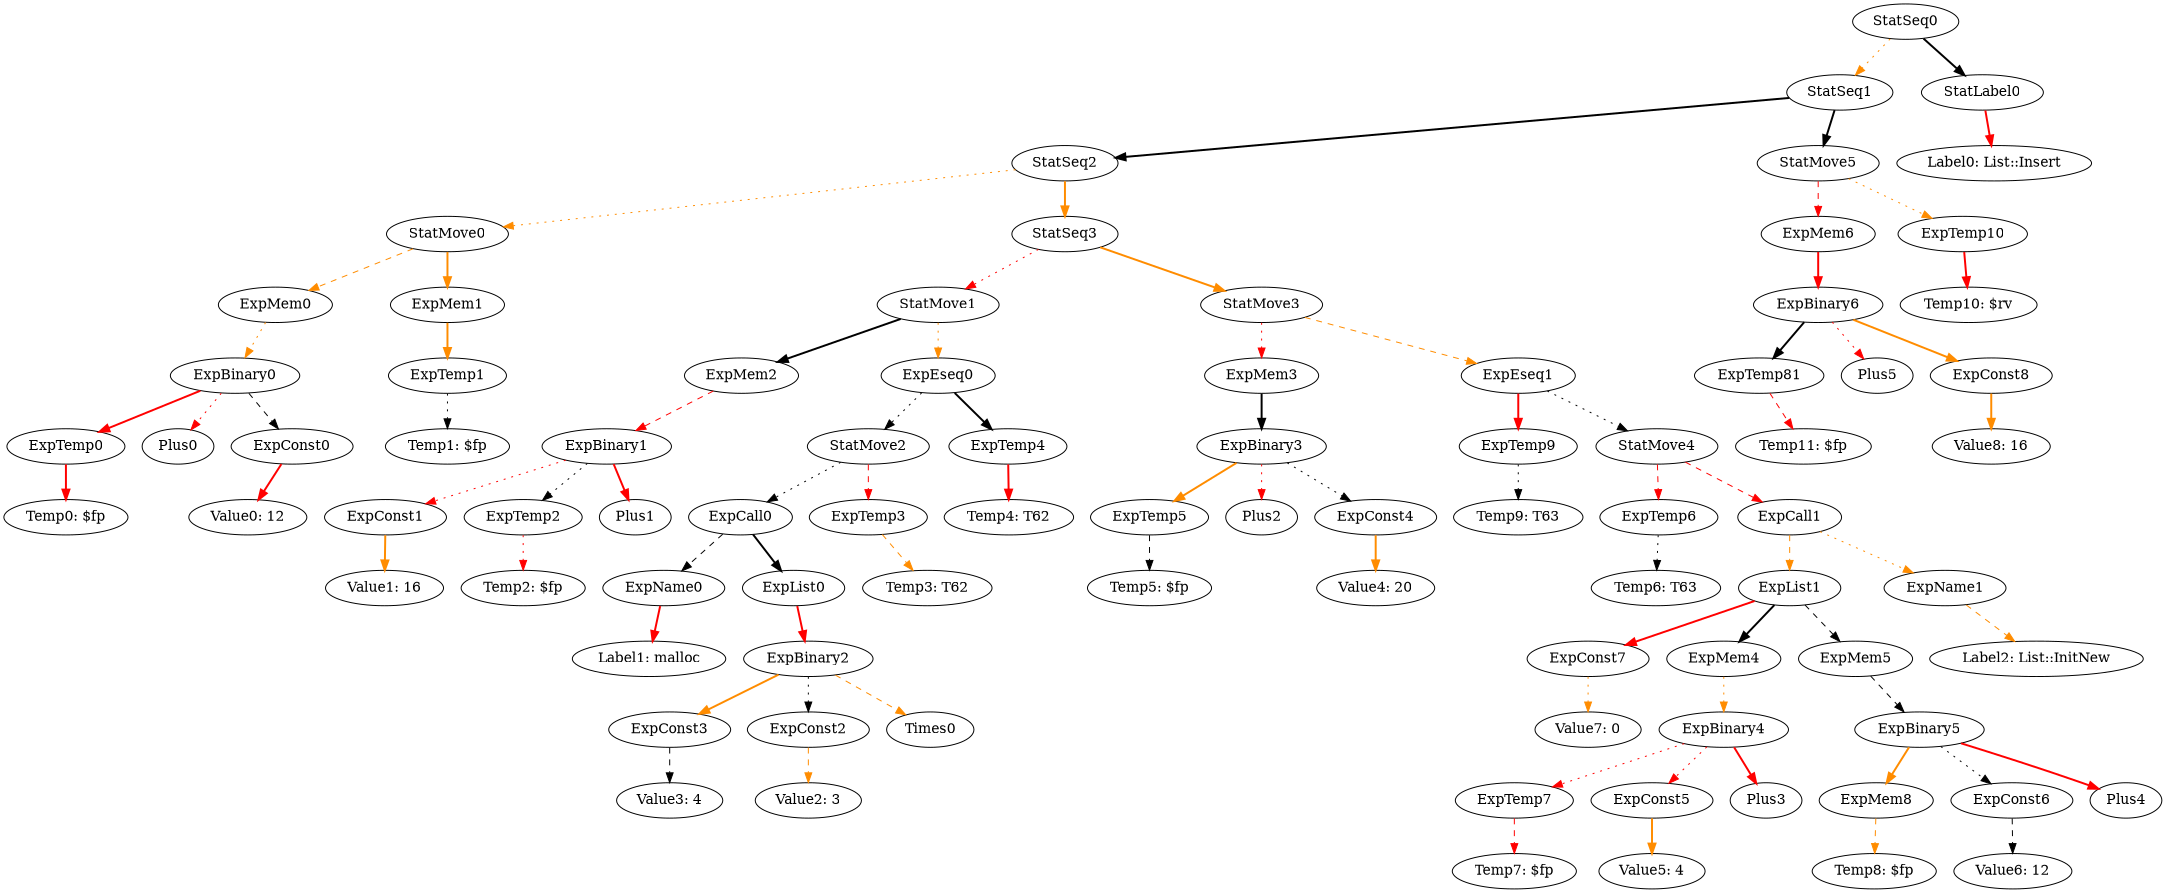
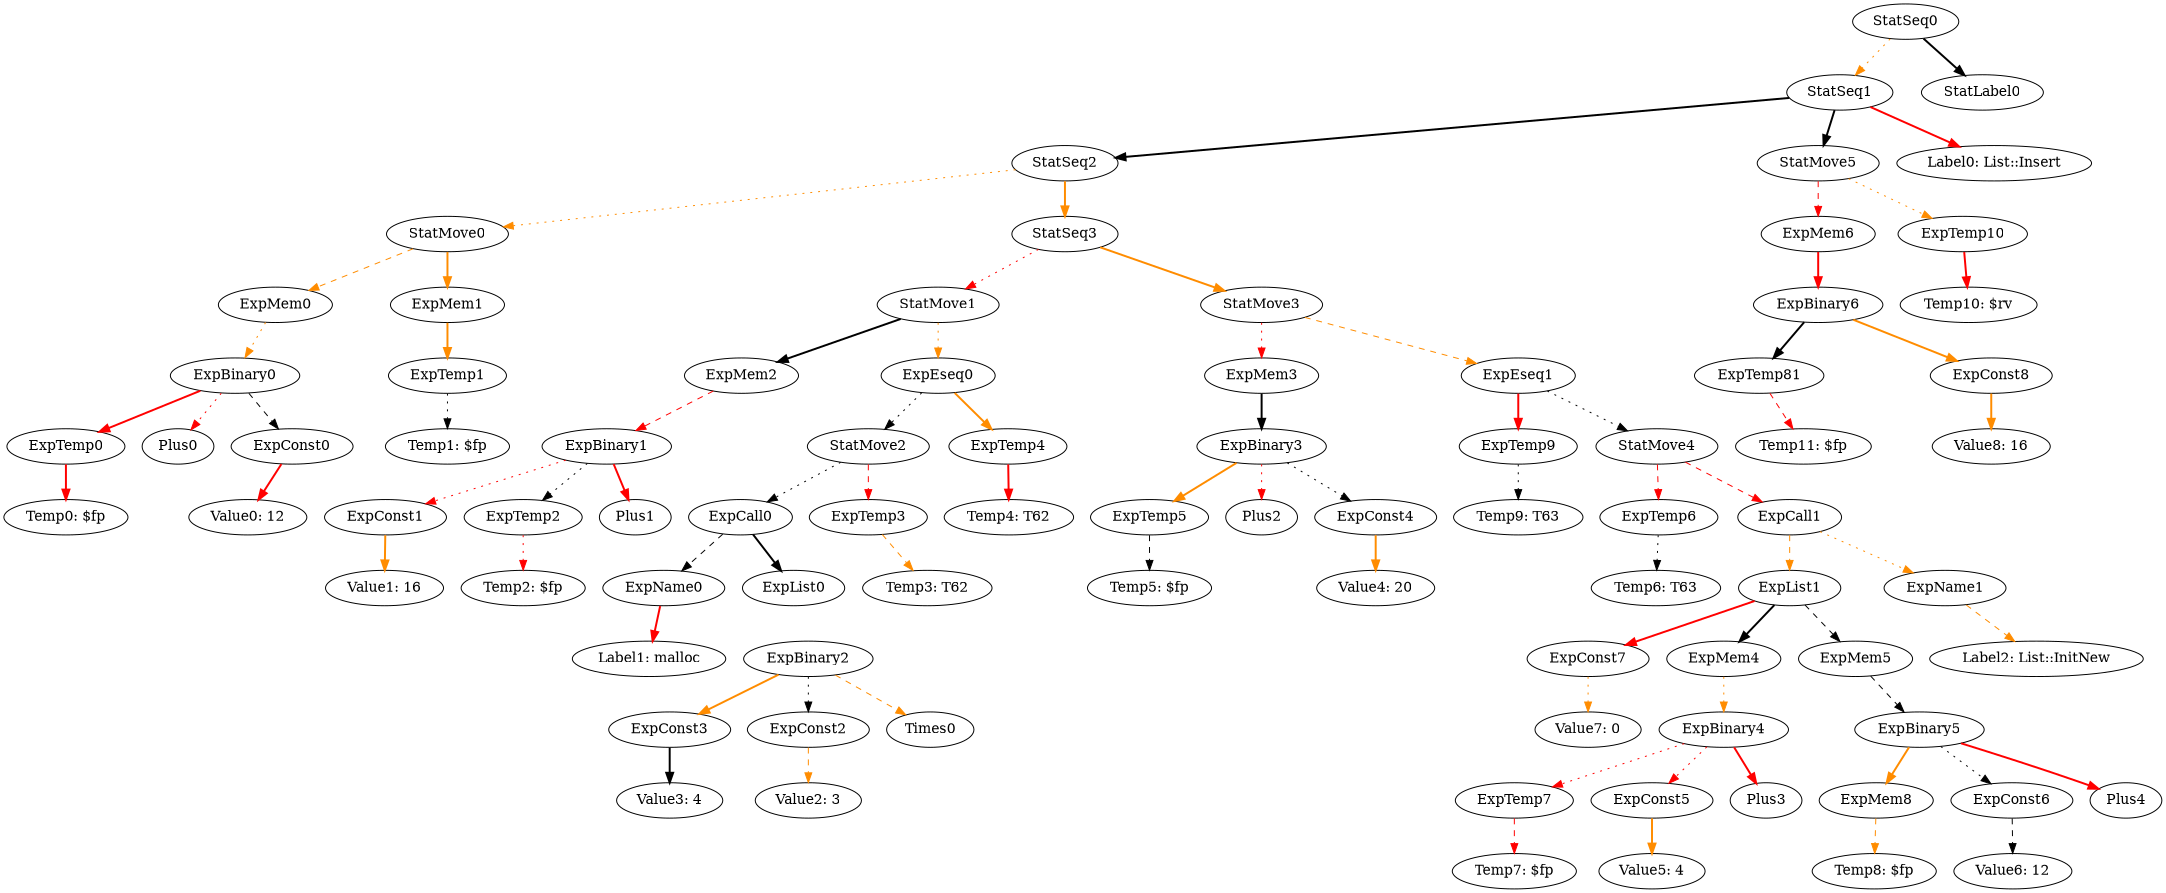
edge "StatLabel0" -> "Label0: List::Insert": now "StatSeq1" -> "Label0: List::Insert"
node "Plus5": removed
edge "ExpEseq0" -> "ExpTemp4": color black -> darkorange
edge "ExpList0" -> "ExpBinary2": removed
edge "ExpConst3" -> "Value3: 4": style dashed -> bold
